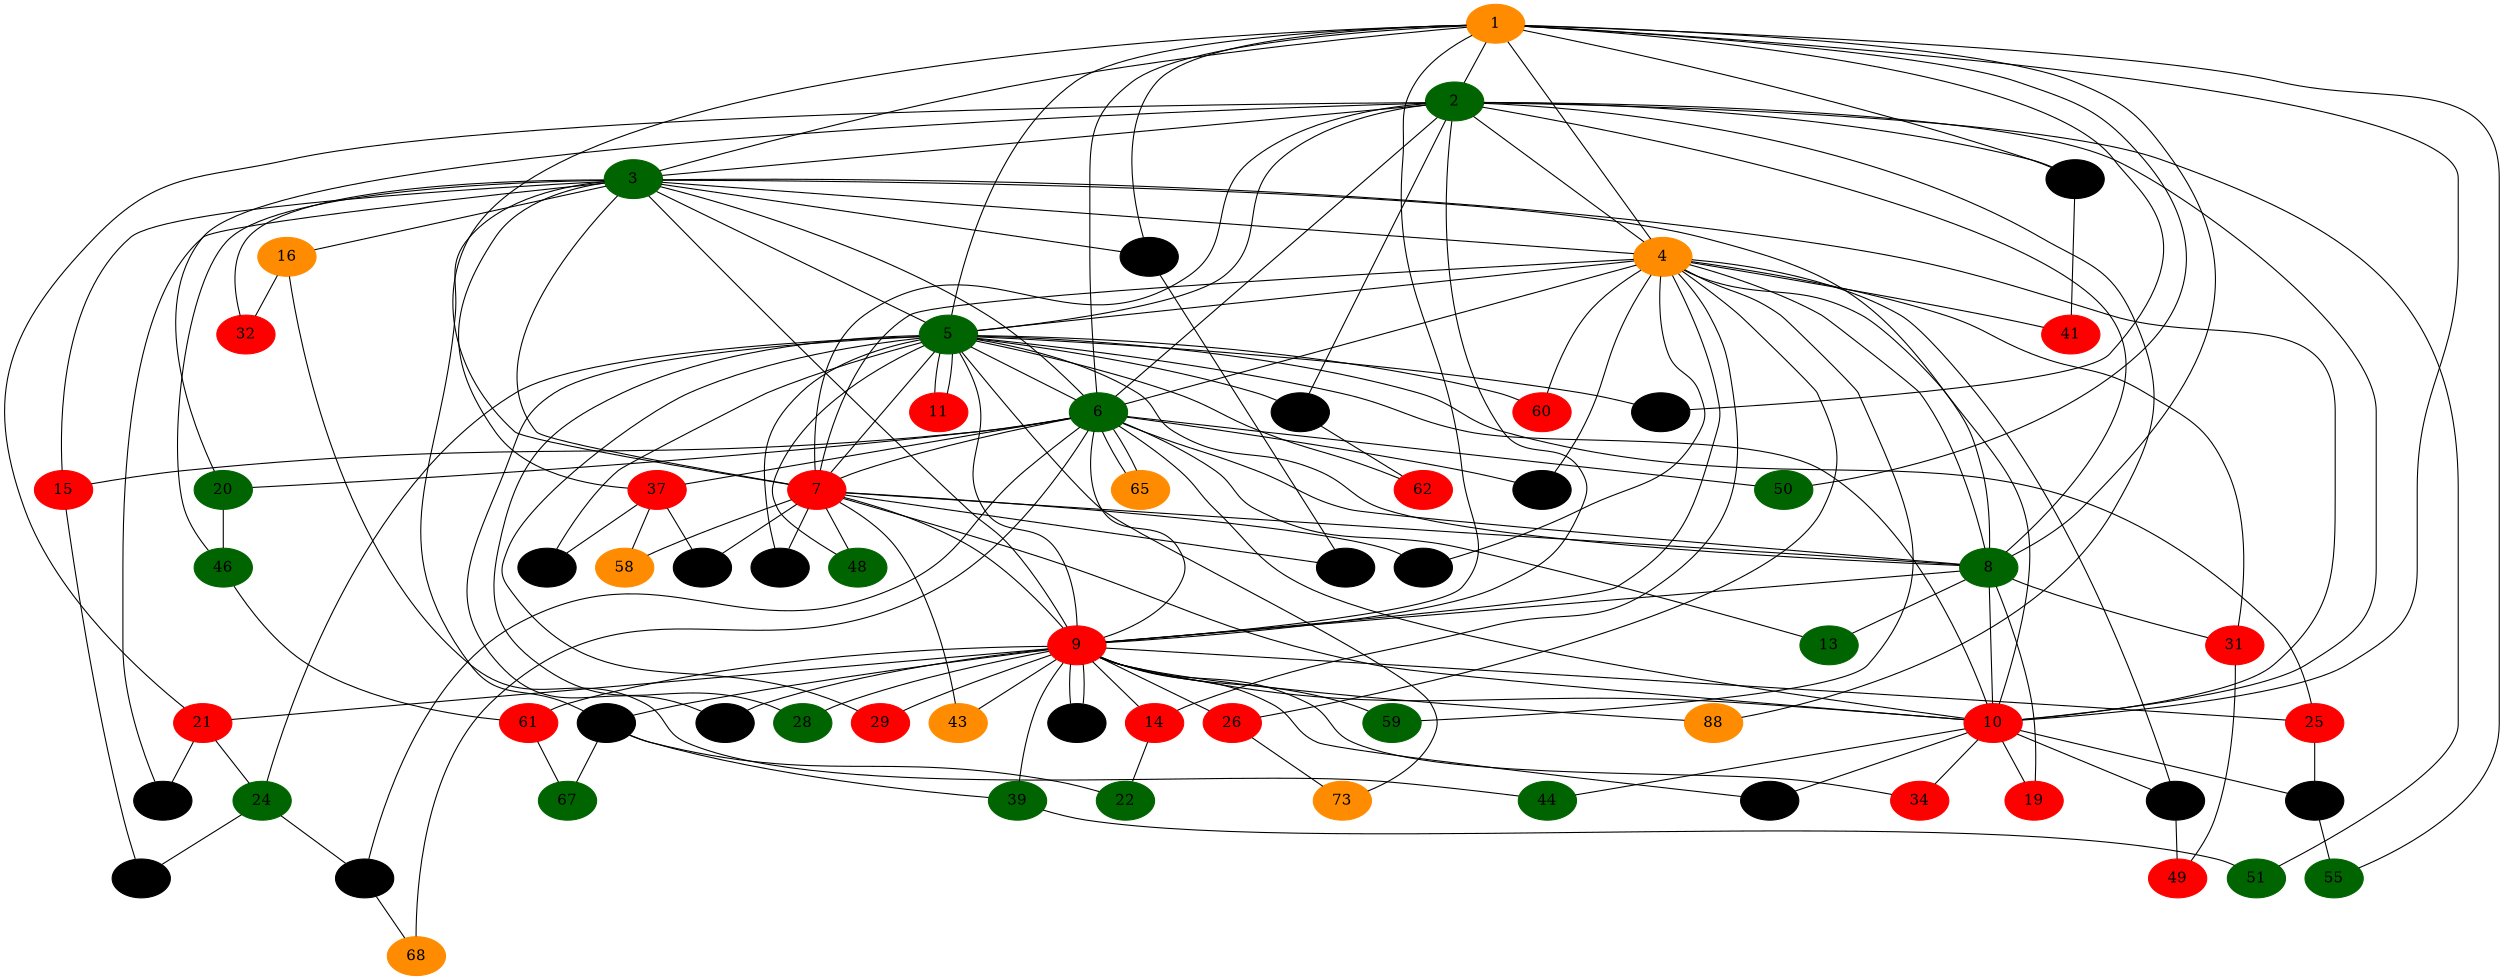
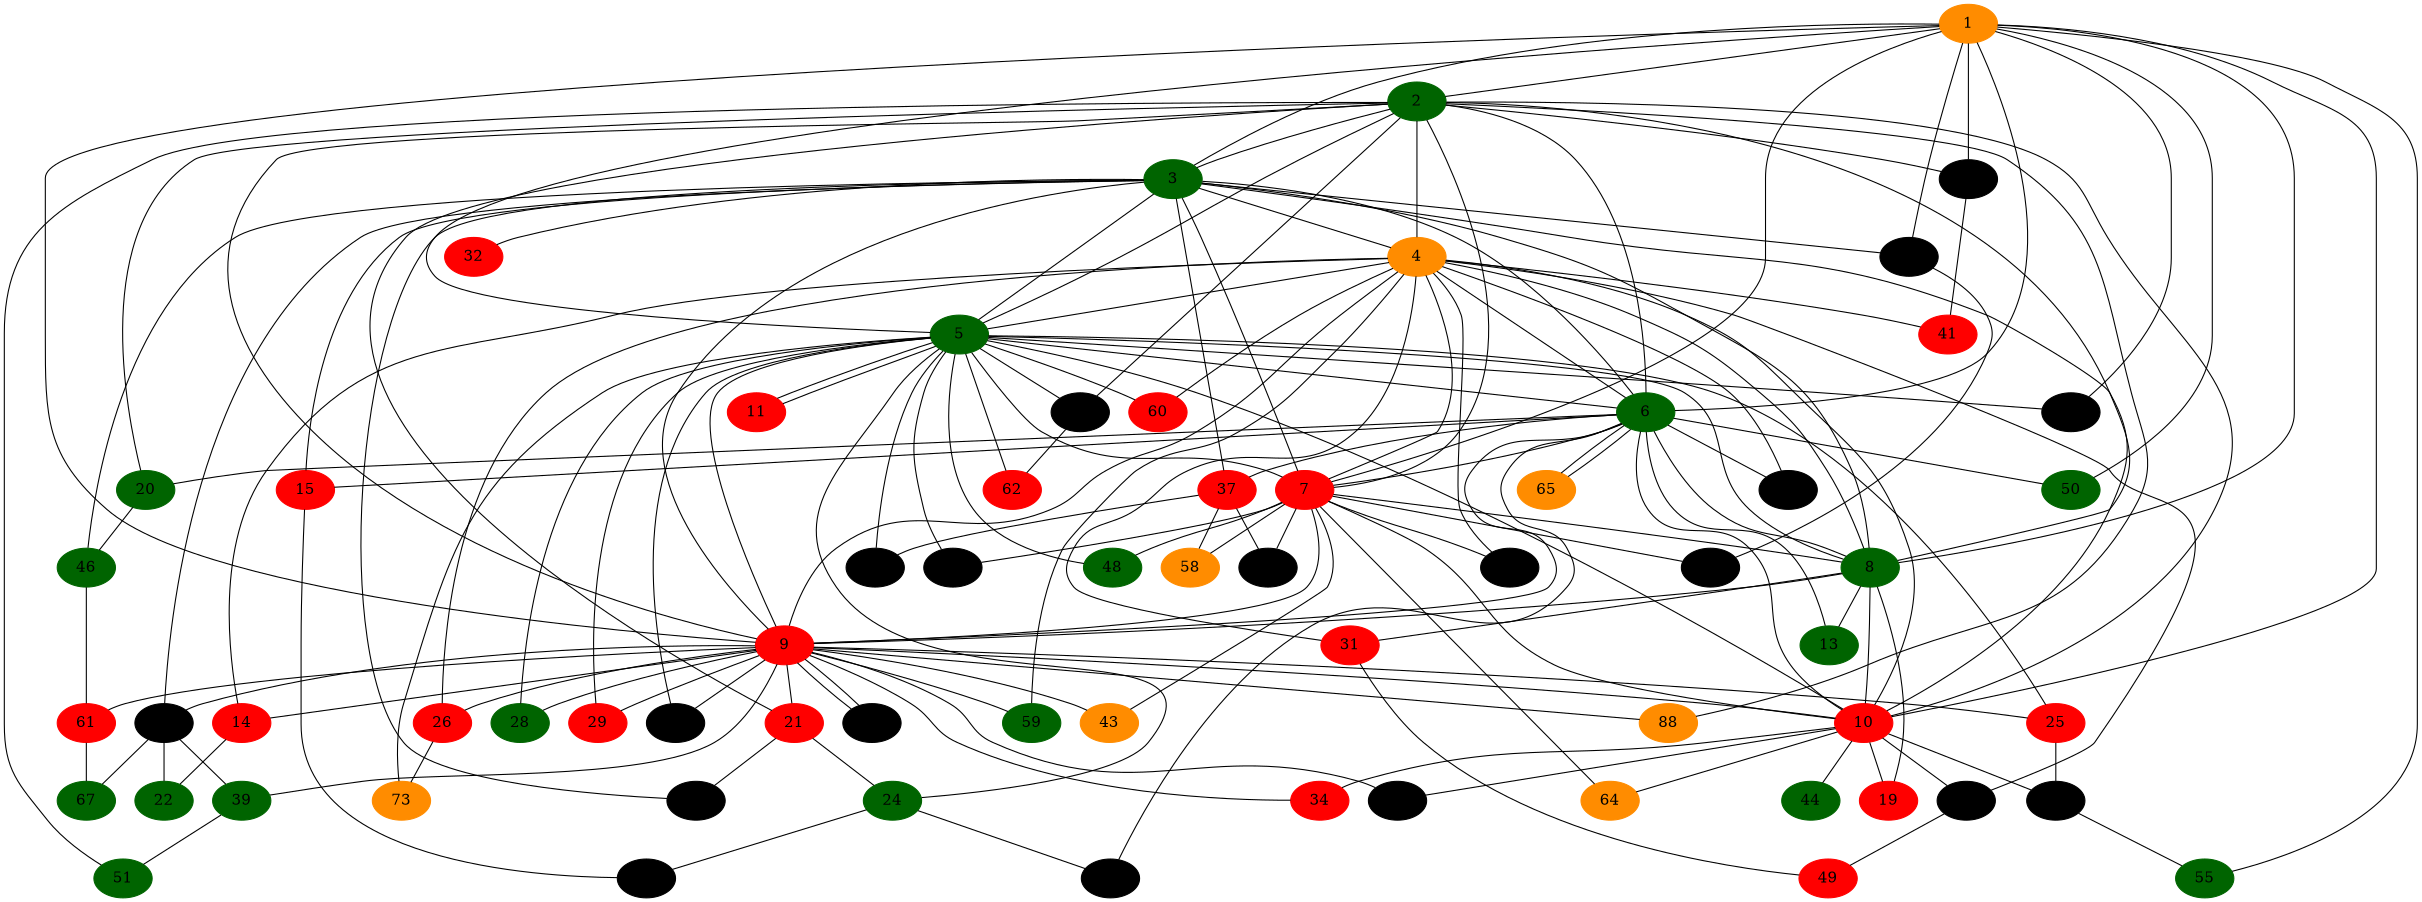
edge "1" -- "4": removed
node "16": removed
node "64": added
node "68": removed
